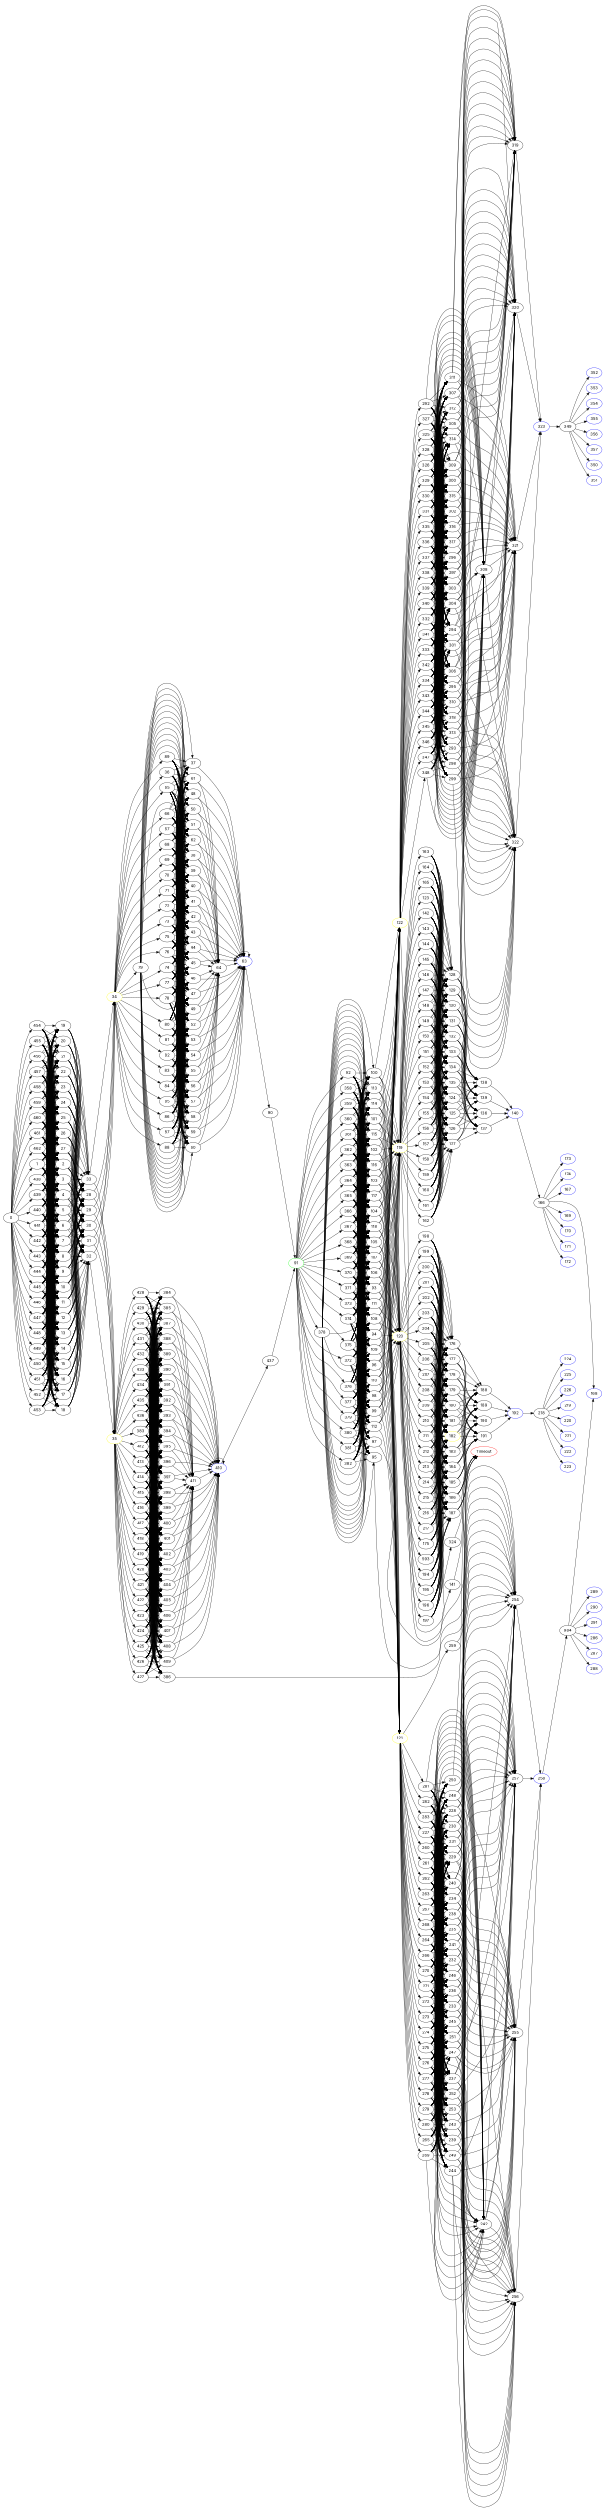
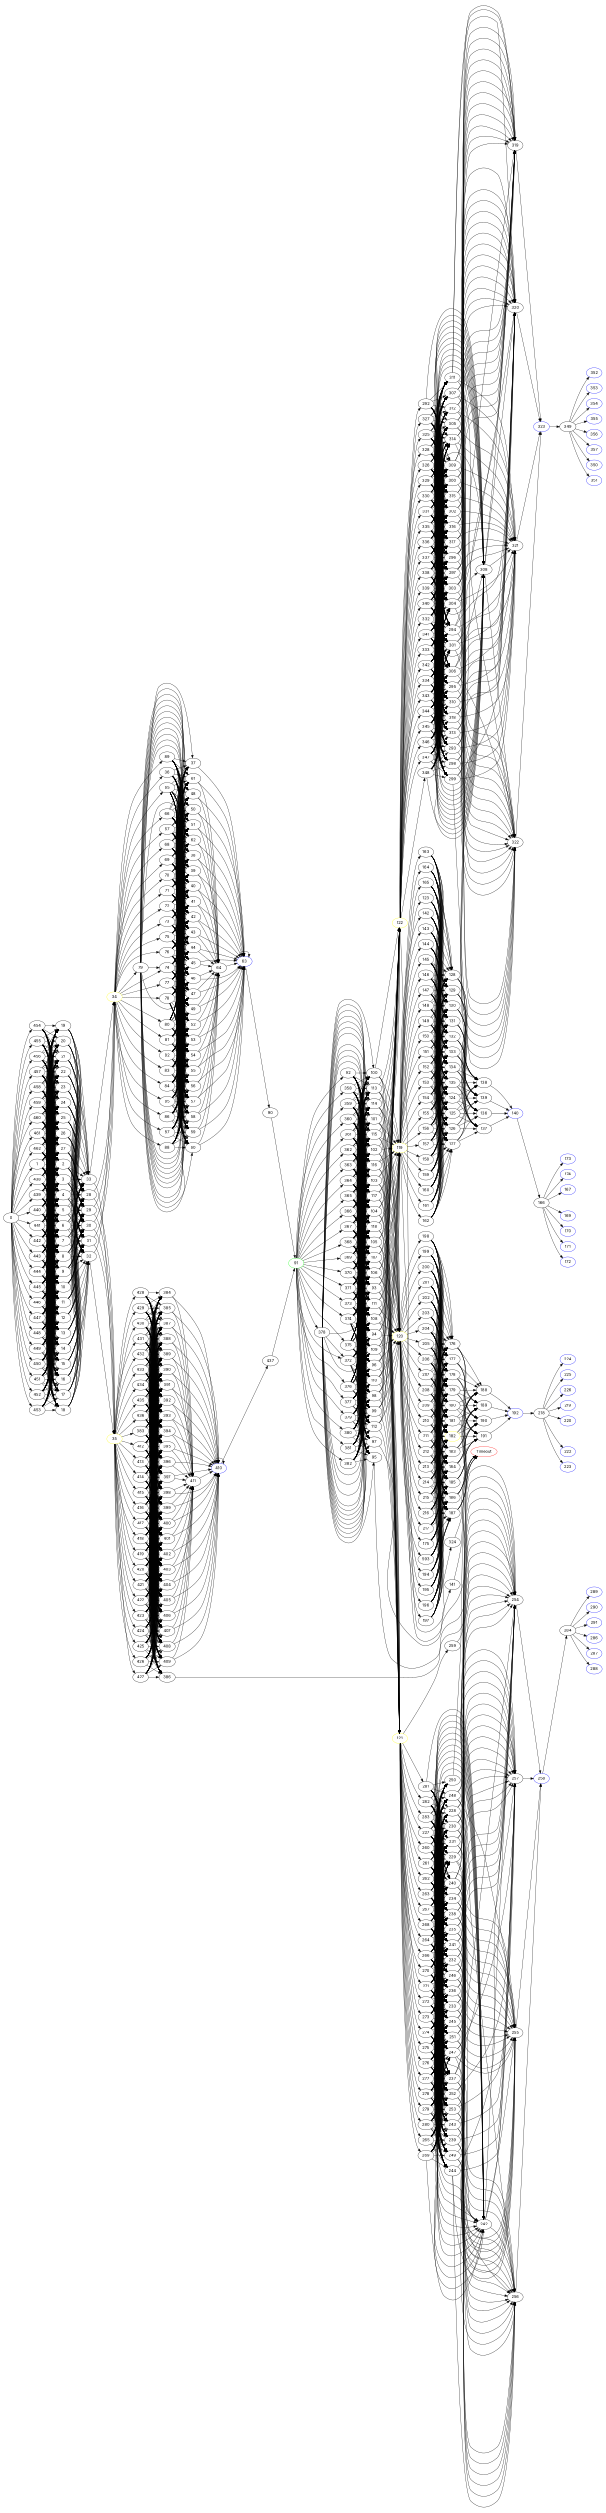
edge "304" -> "308": now "328" -> "308"
edge "378" -> "103": now "378" -> "372"
edge "79" -> "56": now "79" -> "74"
node "168": removed
node "221": removed
node "984": label "984" -> "284"
edge "247" -> "242": now "277" -> "242"
